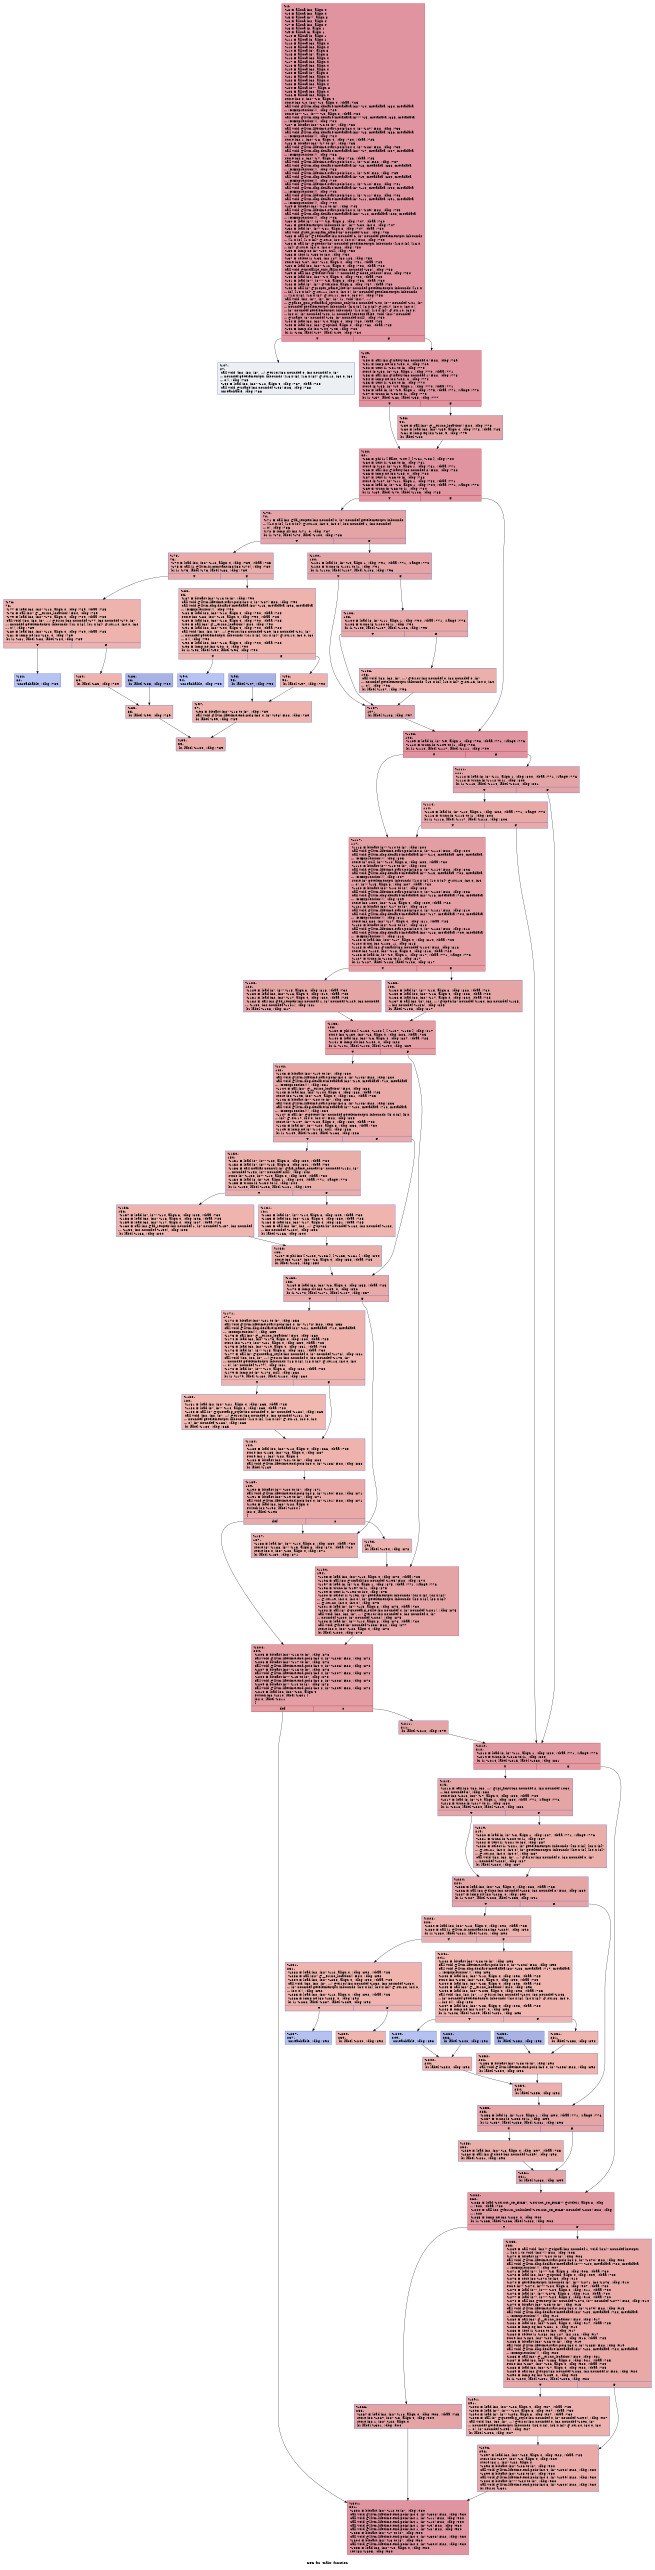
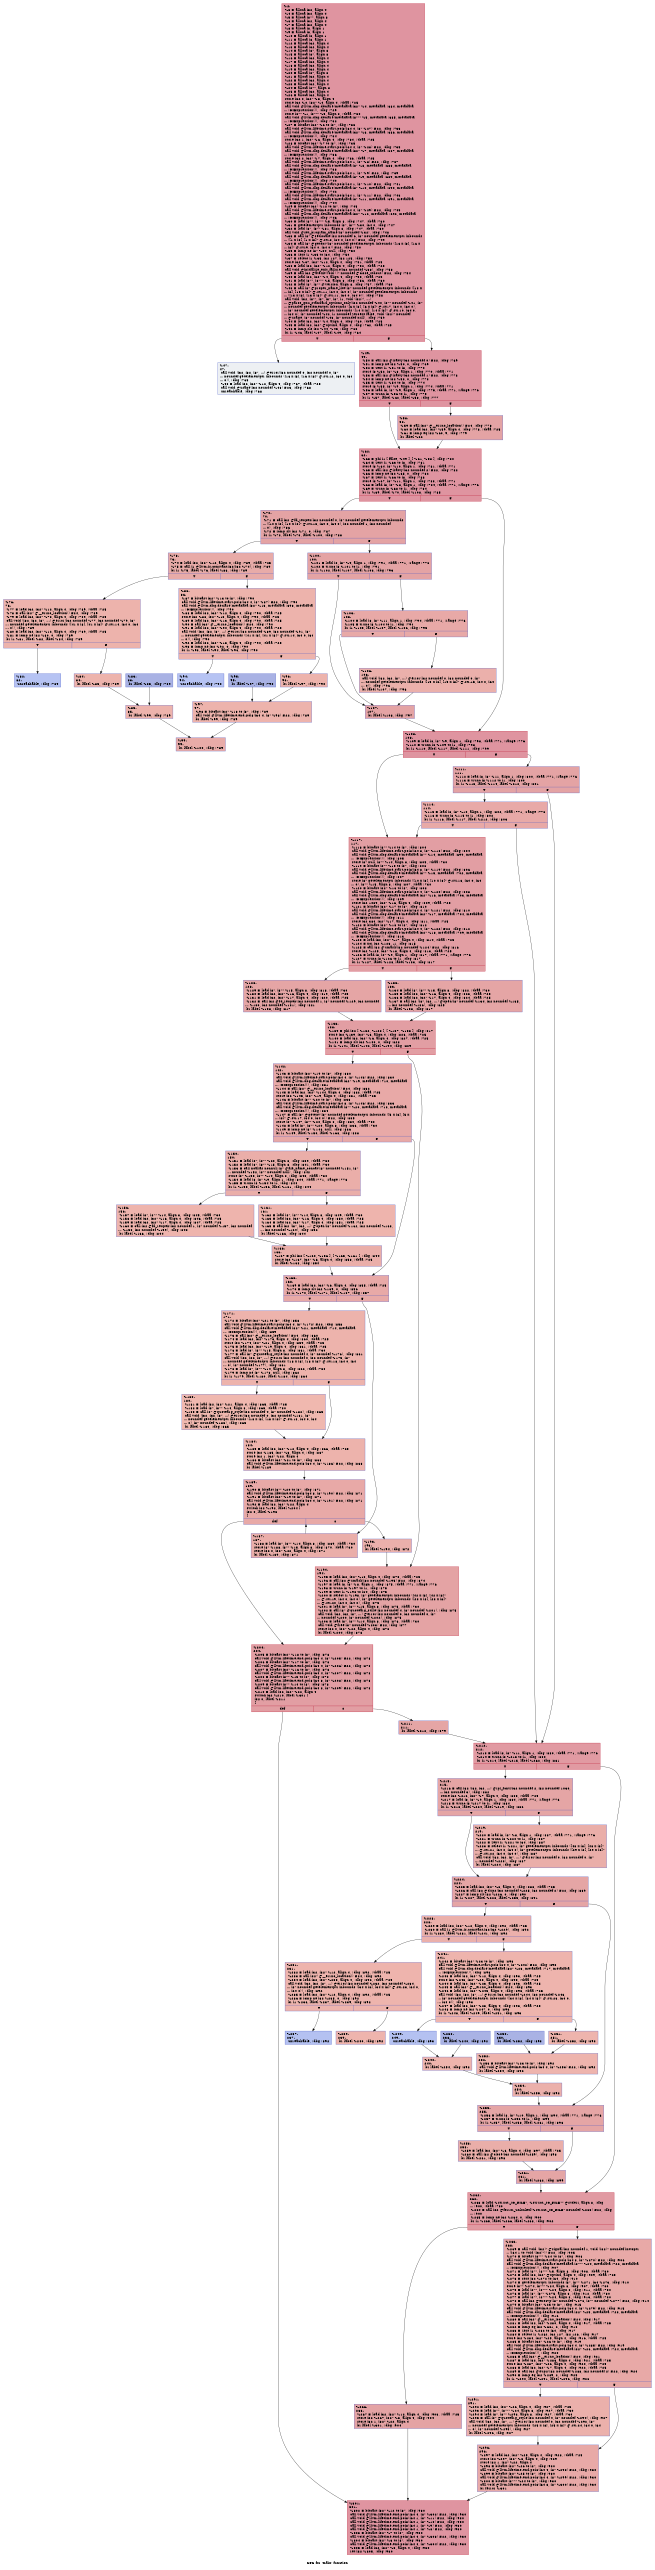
edge "%189:" -> "%187:": reversed
